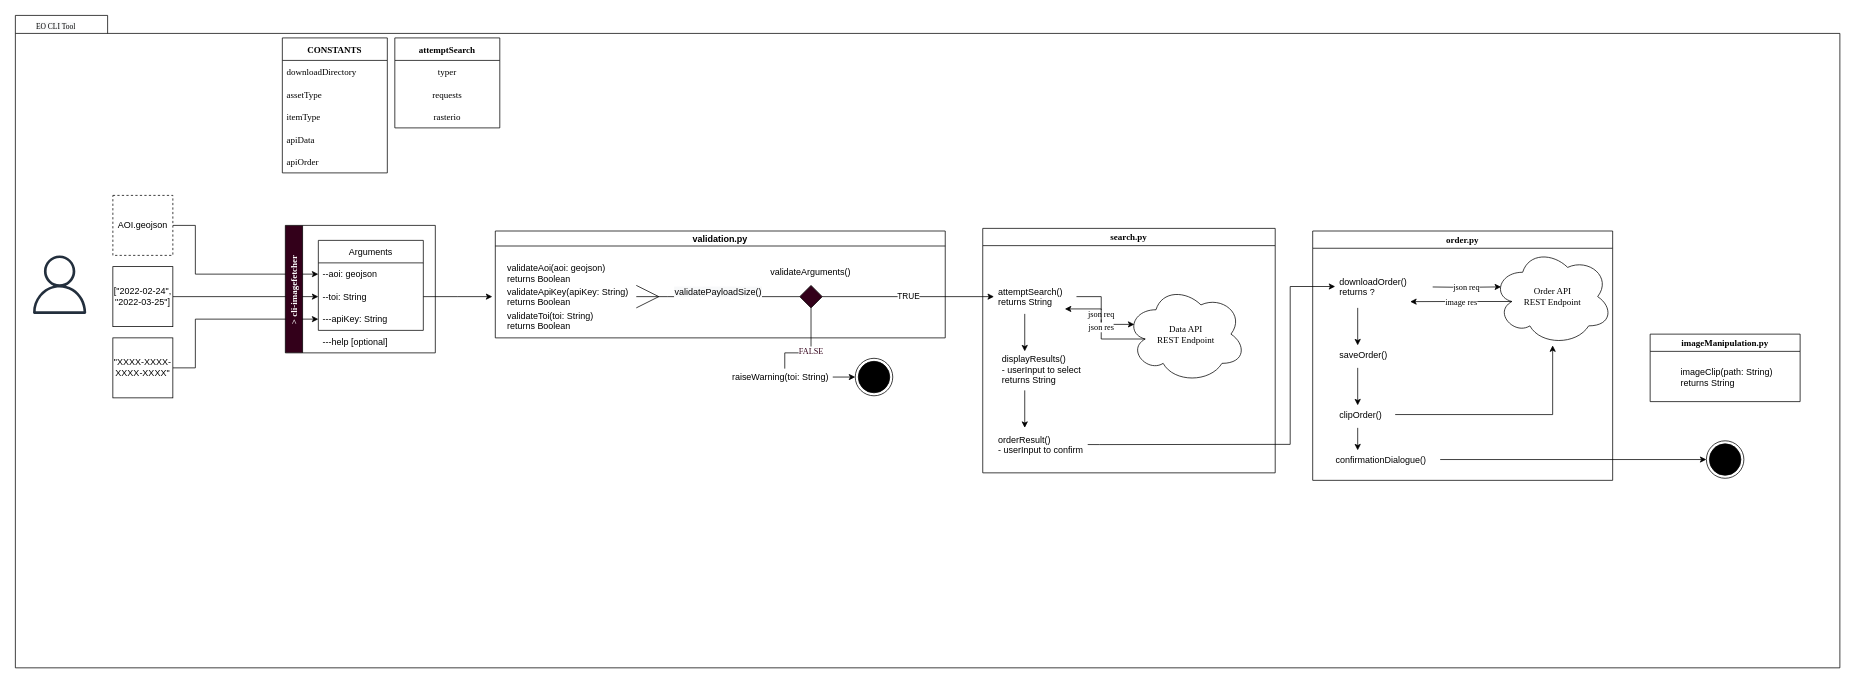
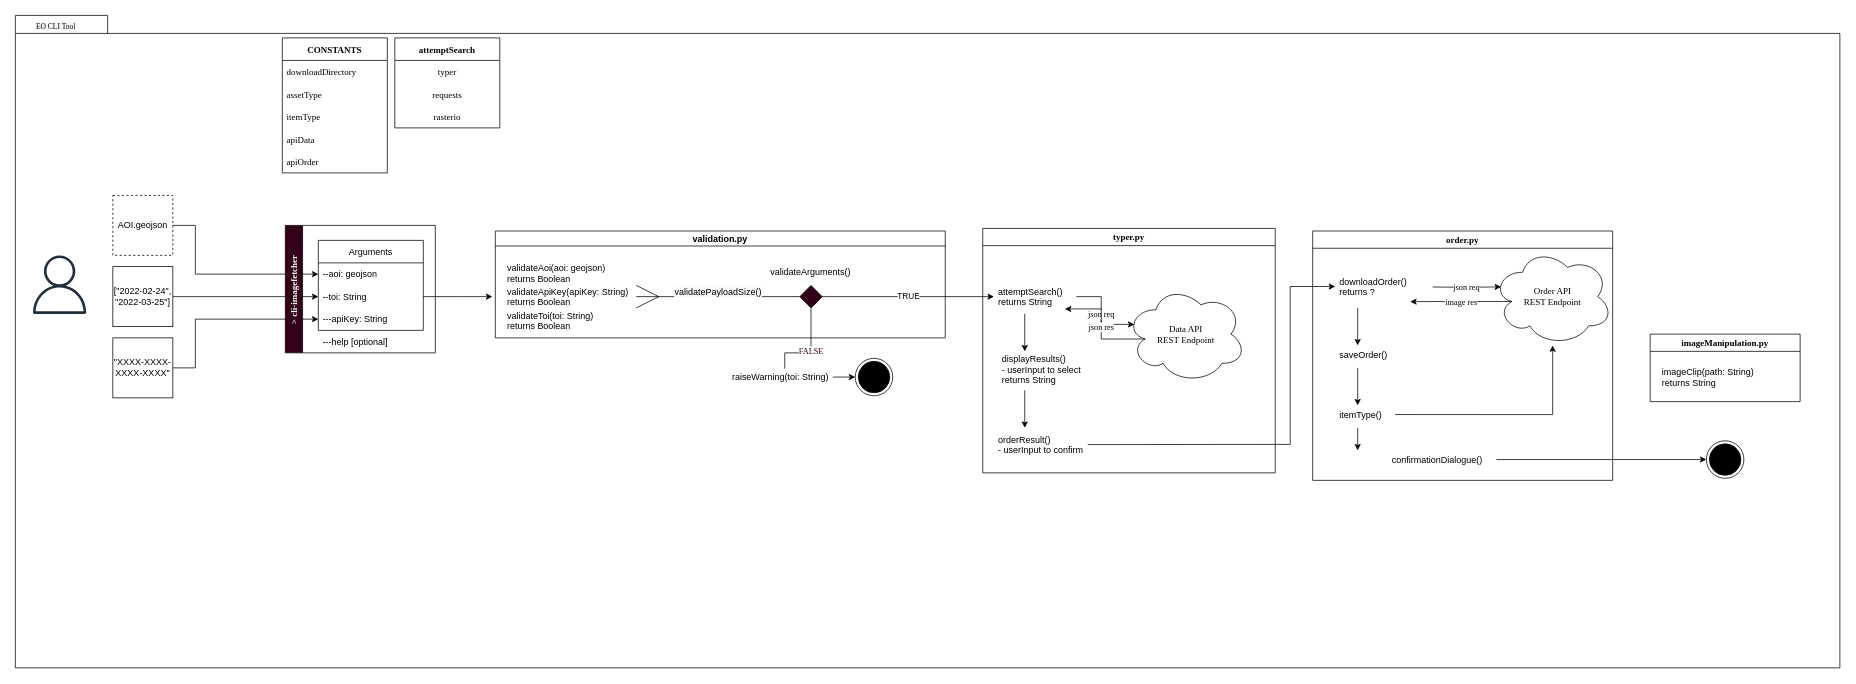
node "search.py": label "search.py" -> "typer.py"
node "imageClip(path: String) returns String": moved (1729, 377) -> (1710, 377)
node "clipOrder()": label "clipOrder()" -> "itemType()"
node "confirmationDialogue()": moved (1386, 460) -> (1442, 460)
